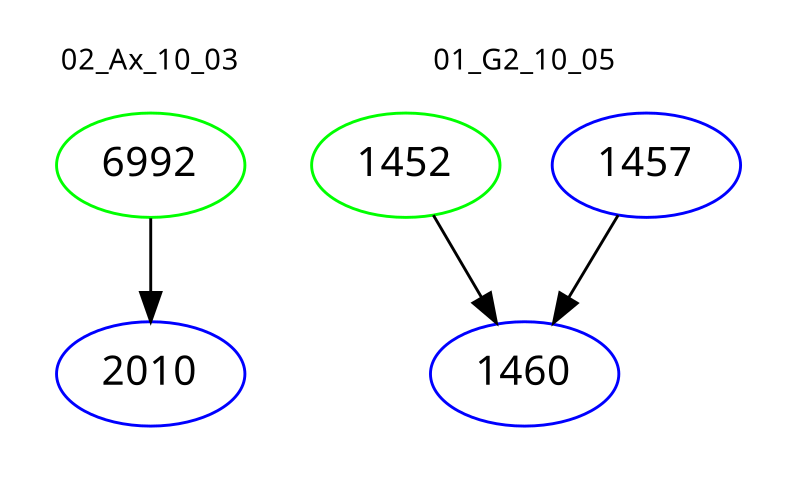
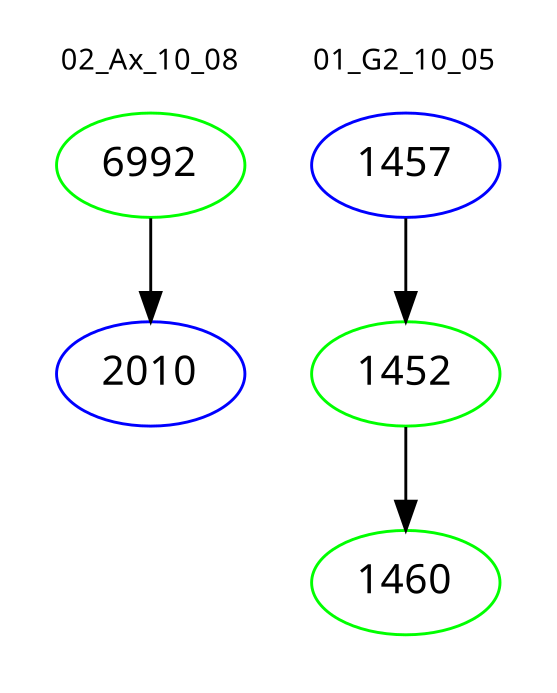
cluster "02_Ax_10_03": label "02_Ax_10_03" -> "02_Ax_10_08"
edge "1457" -> "1460": now "1457" -> "1452"
node "1460": color blue -> green
